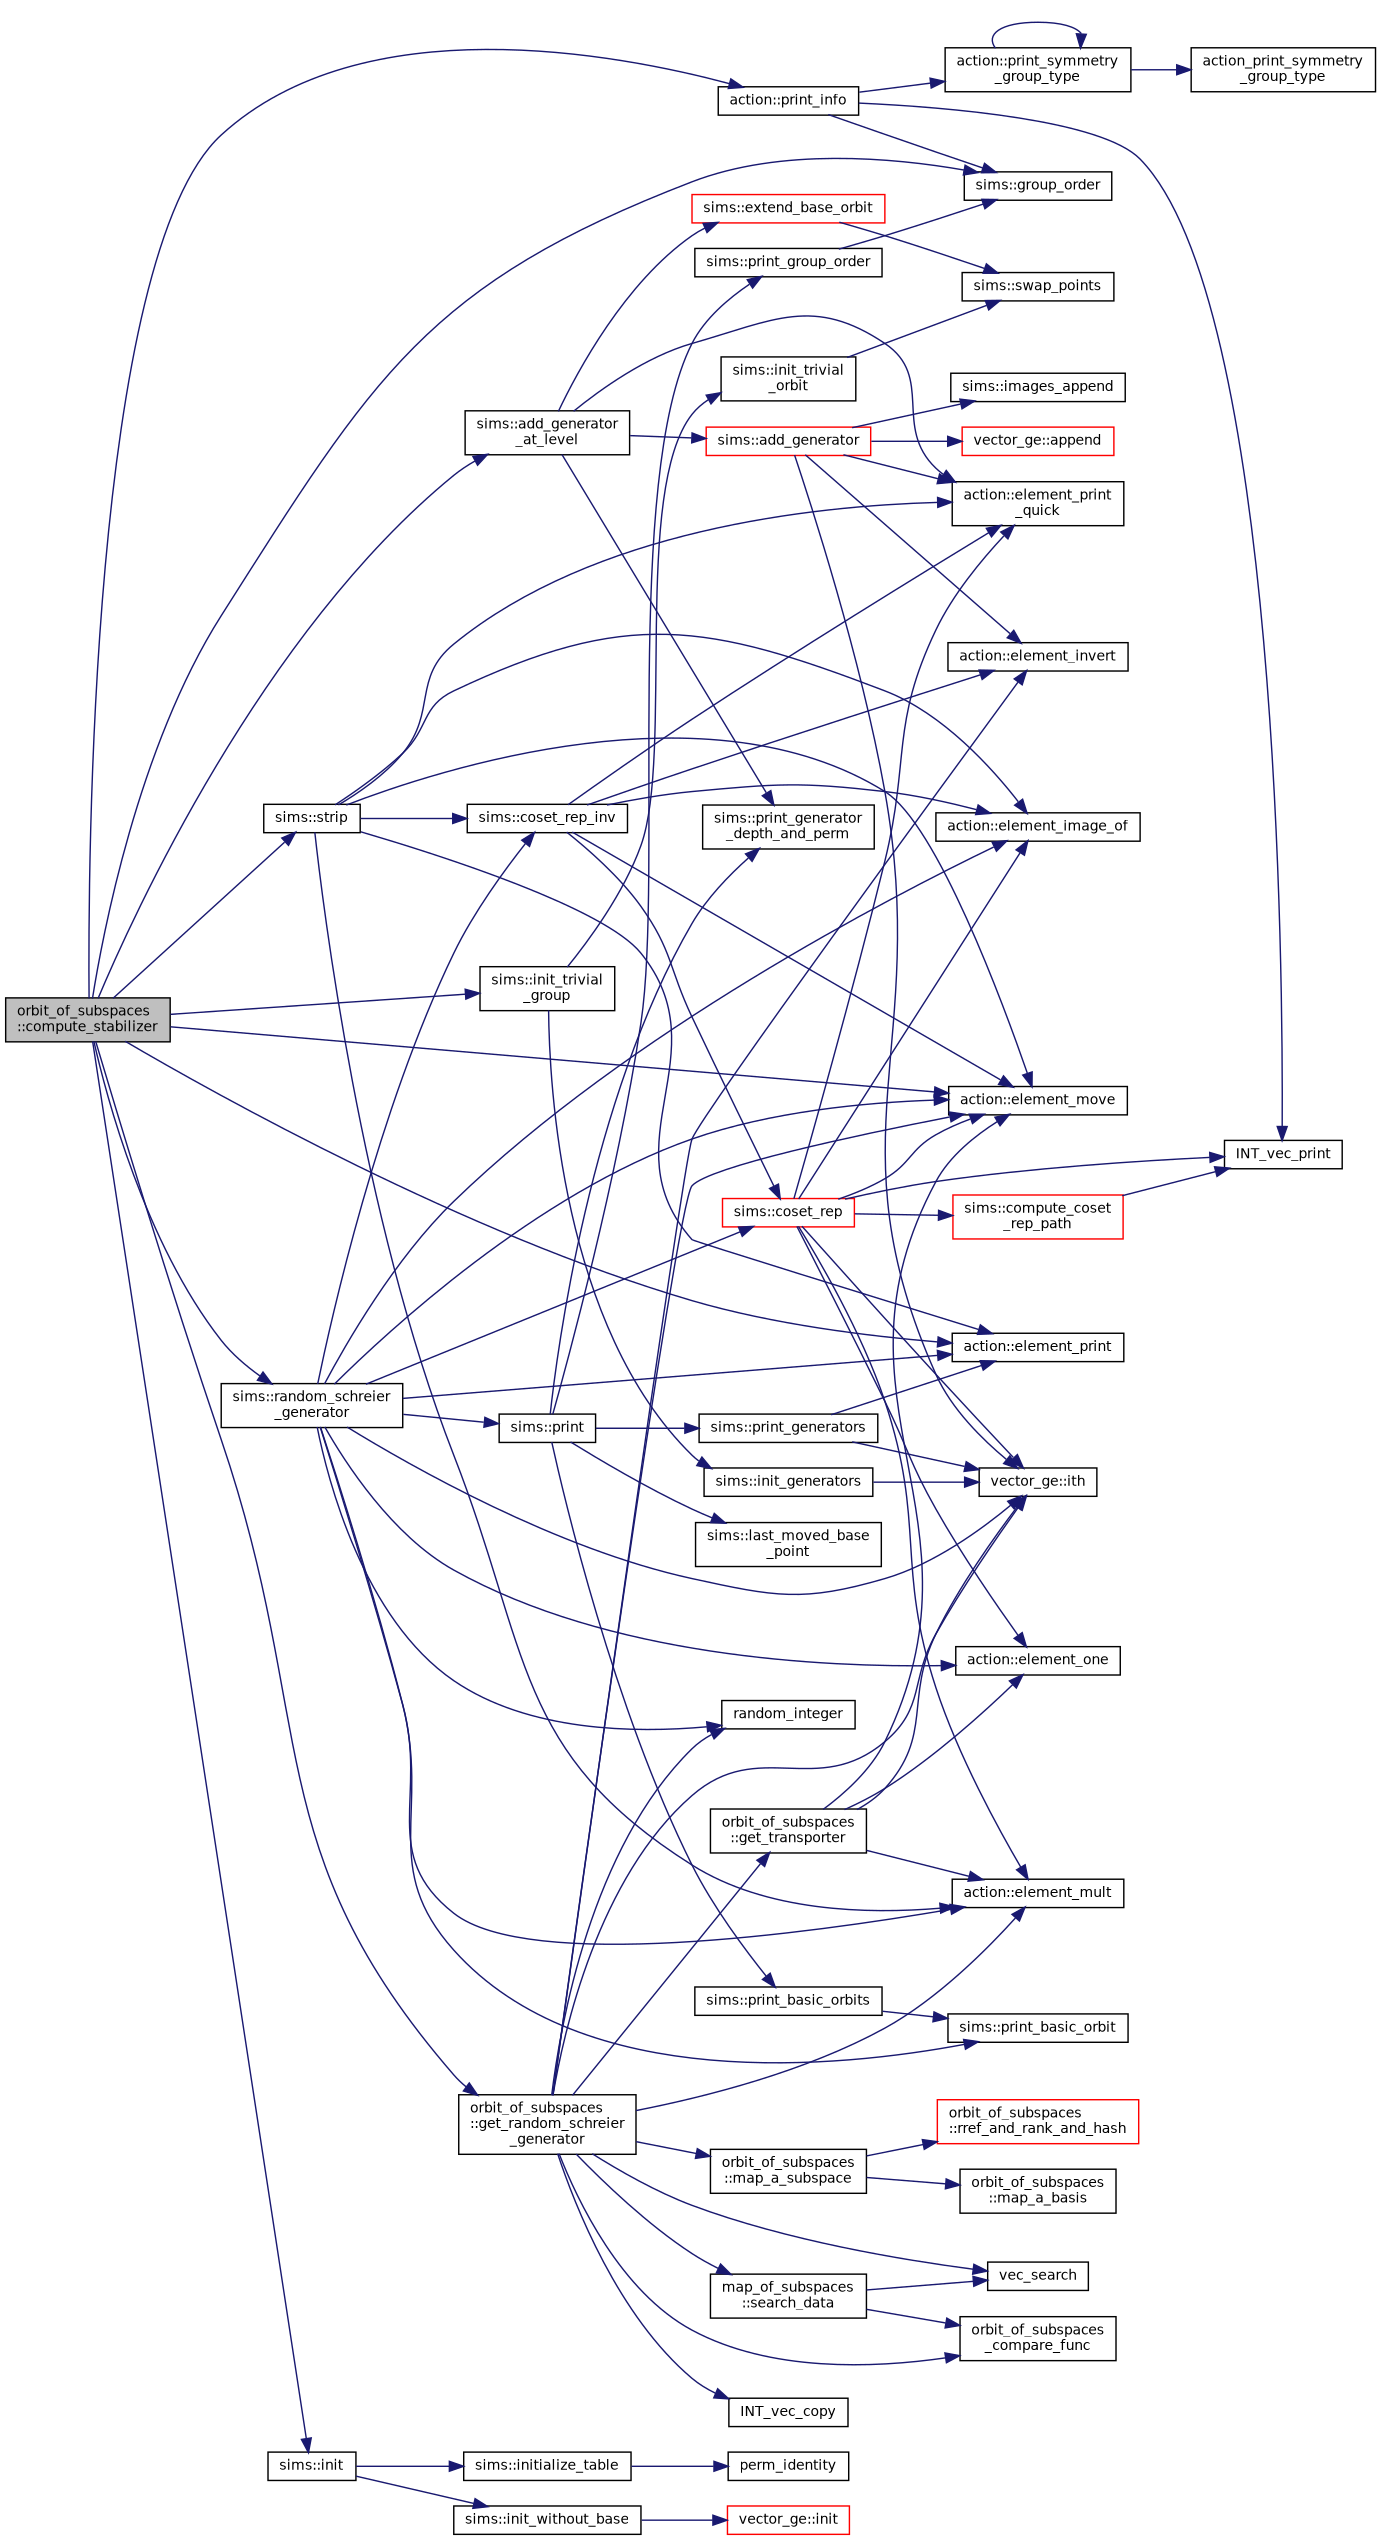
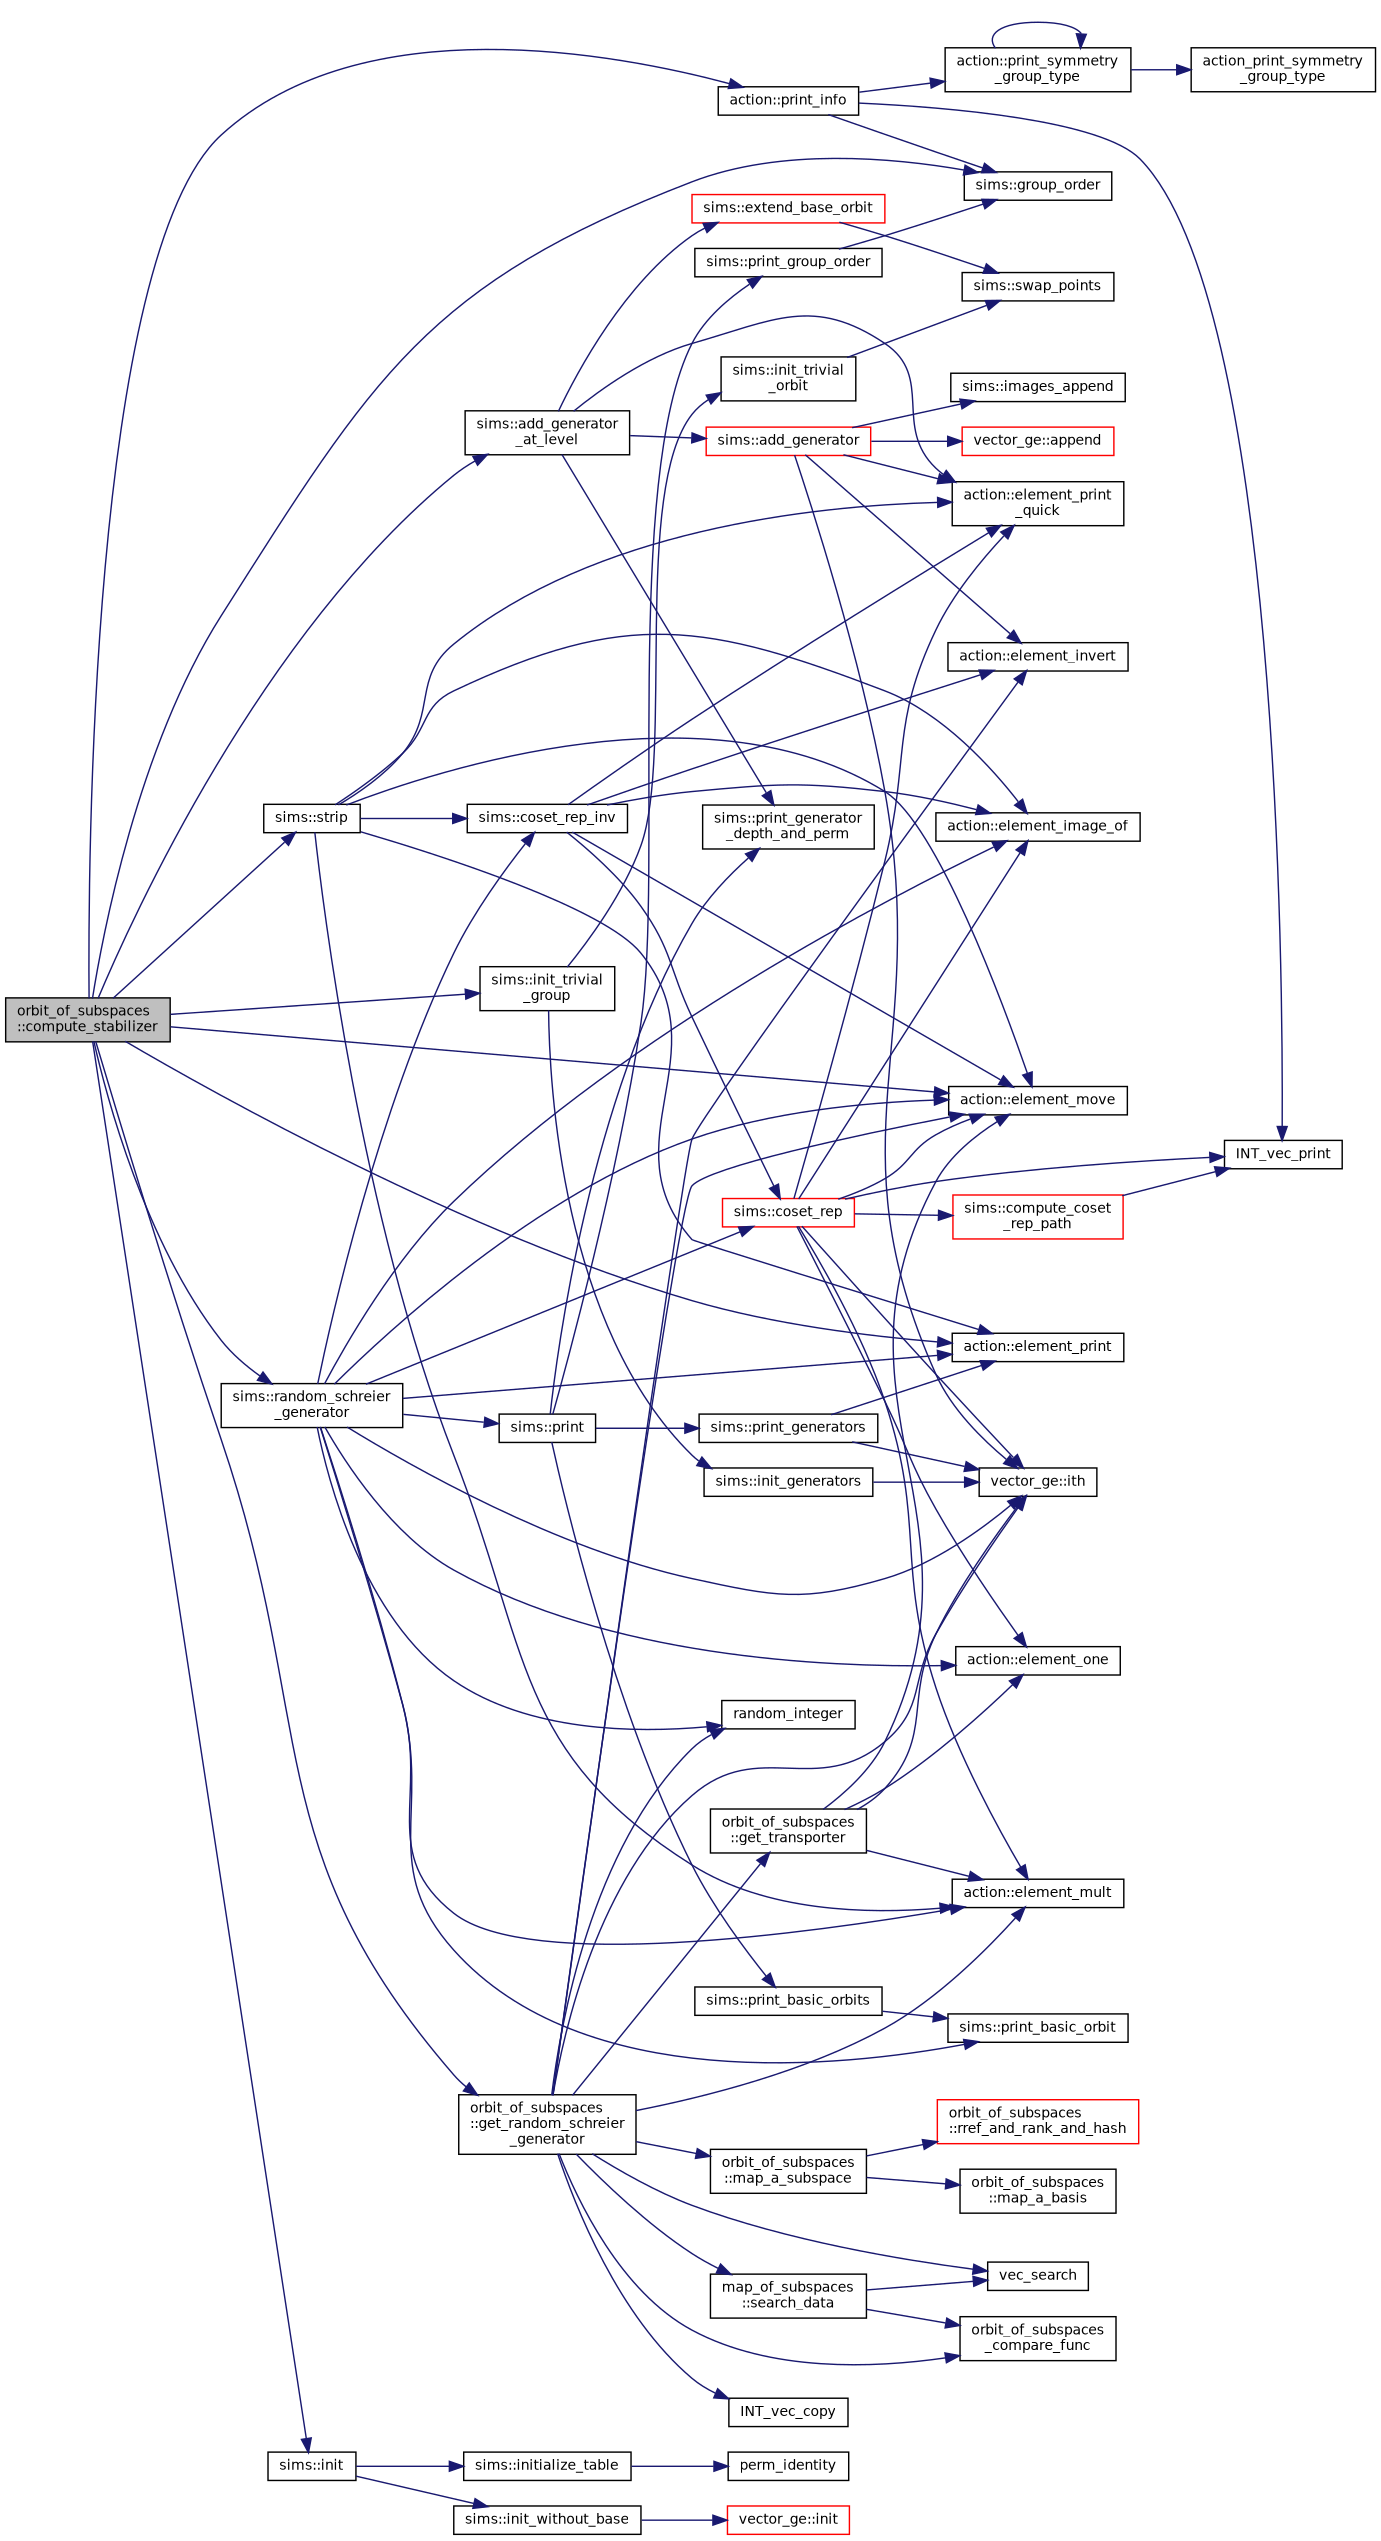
node "sims::last_moved_base _point": removed
